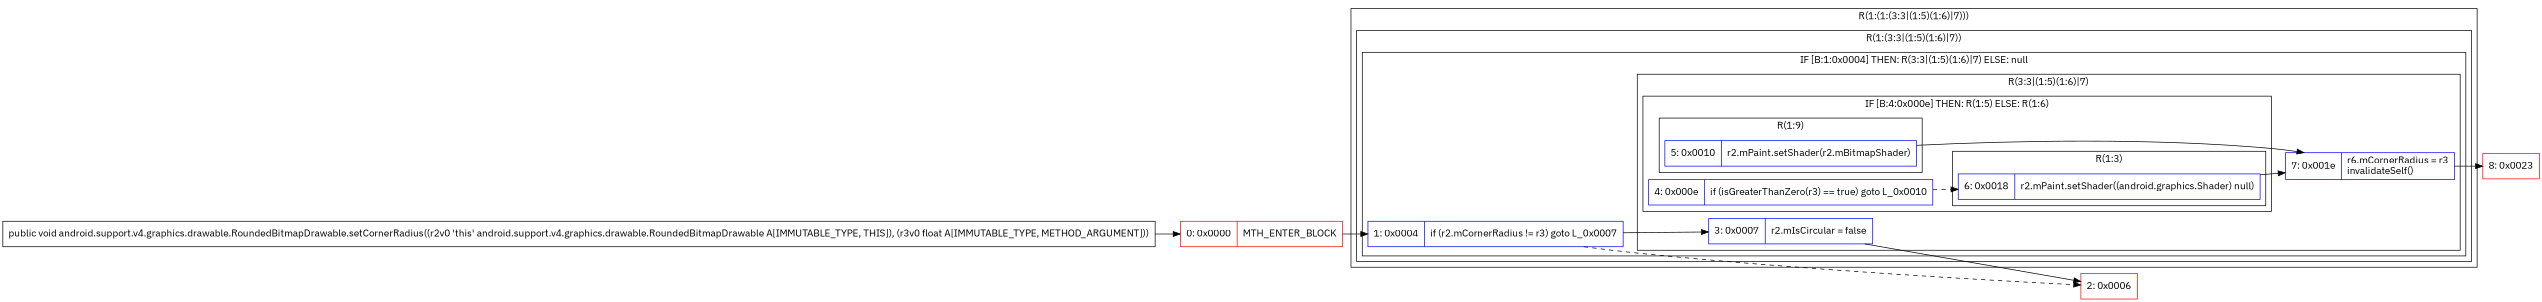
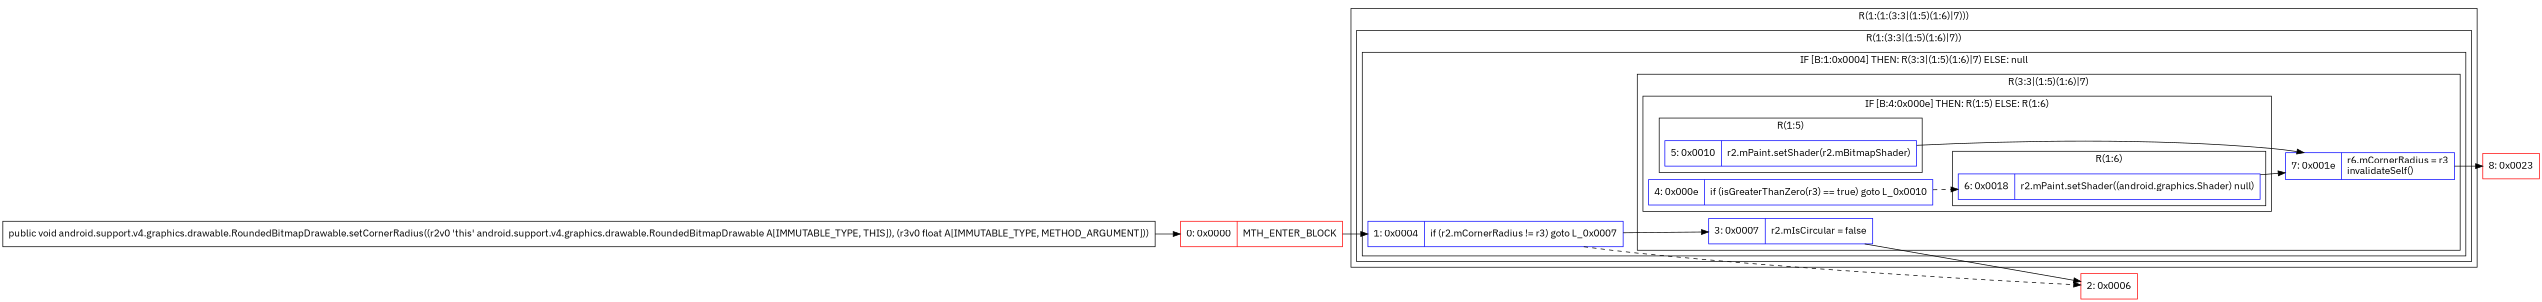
cluster "R(1:9)": label "R(1:9)" -> "R(1:5)"
cluster "R(1:3)": label "R(1:3)" -> "R(1:6)"
